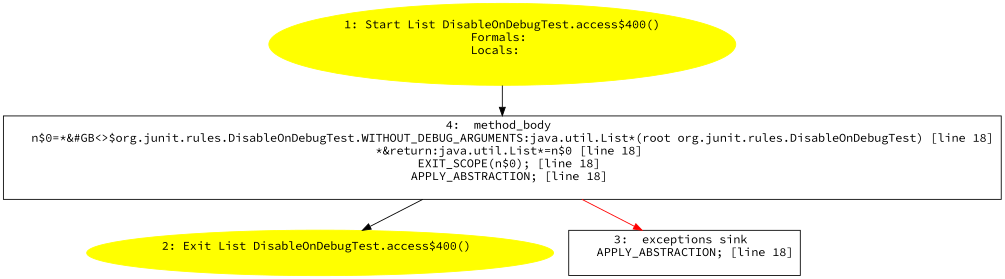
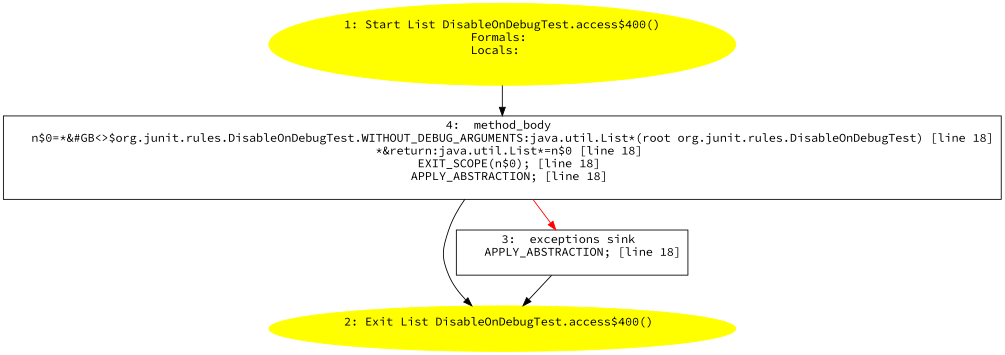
edge "3:  exceptions sink APPLY_ABSTRACTION; [line 18]" -> "2: Exit List DisableOnDebugTest.access$400()": added
